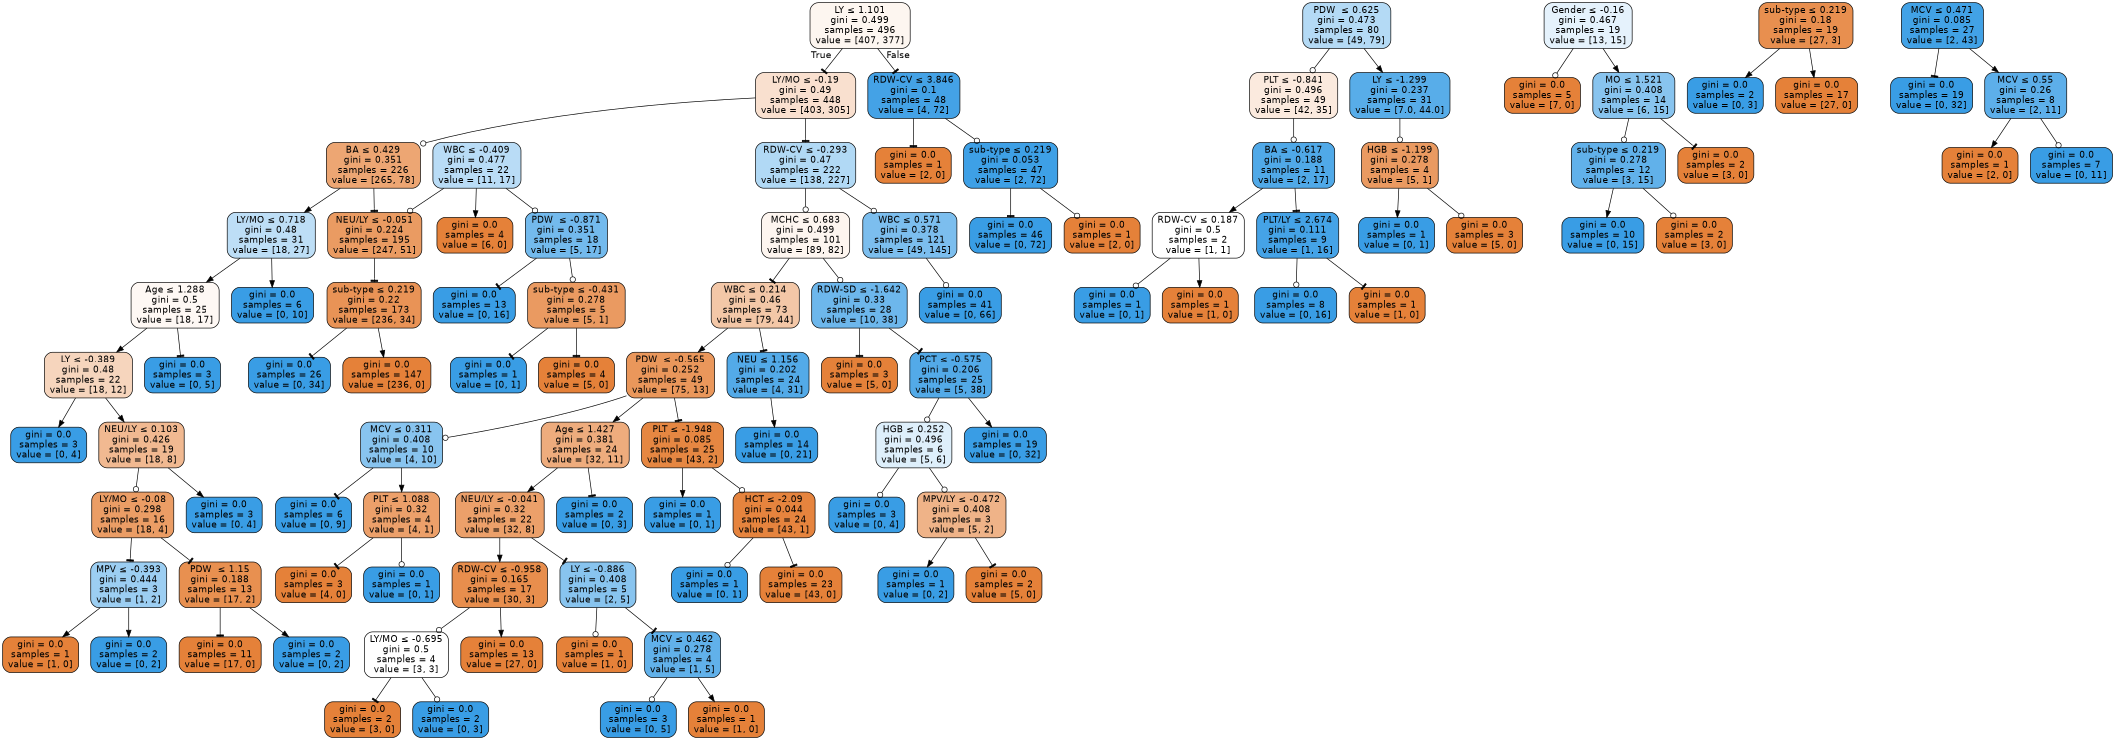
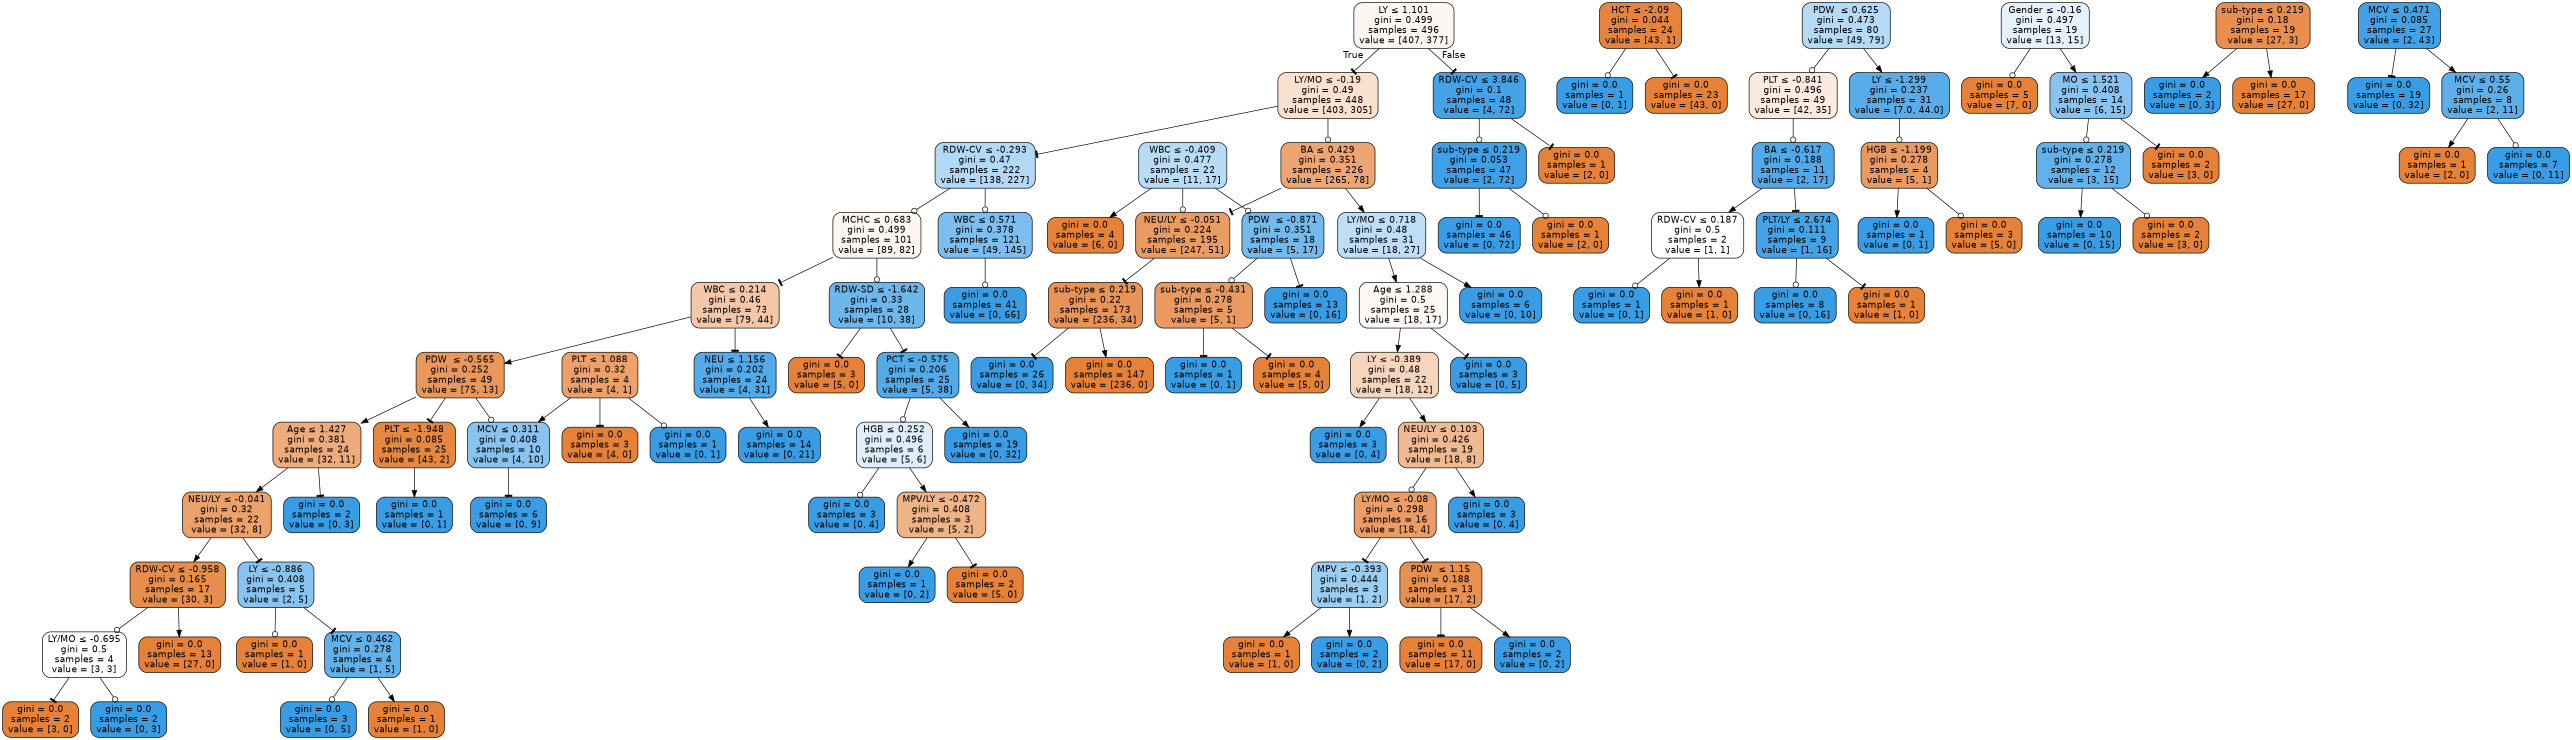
node "Gender ≤ -0.16": text "gini = 0.467" -> "gini = 0.497"
edge "MCV ≤ 0.311" -> "PLT ≤ 1.088": reversed
edge "PLT ≤ -1.948" -> "HCT ≤ -2.09": removed
edge "HGB ≤ 0.252" -> "MPV/LY ≤ -0.472": arrowhead odot -> normal
